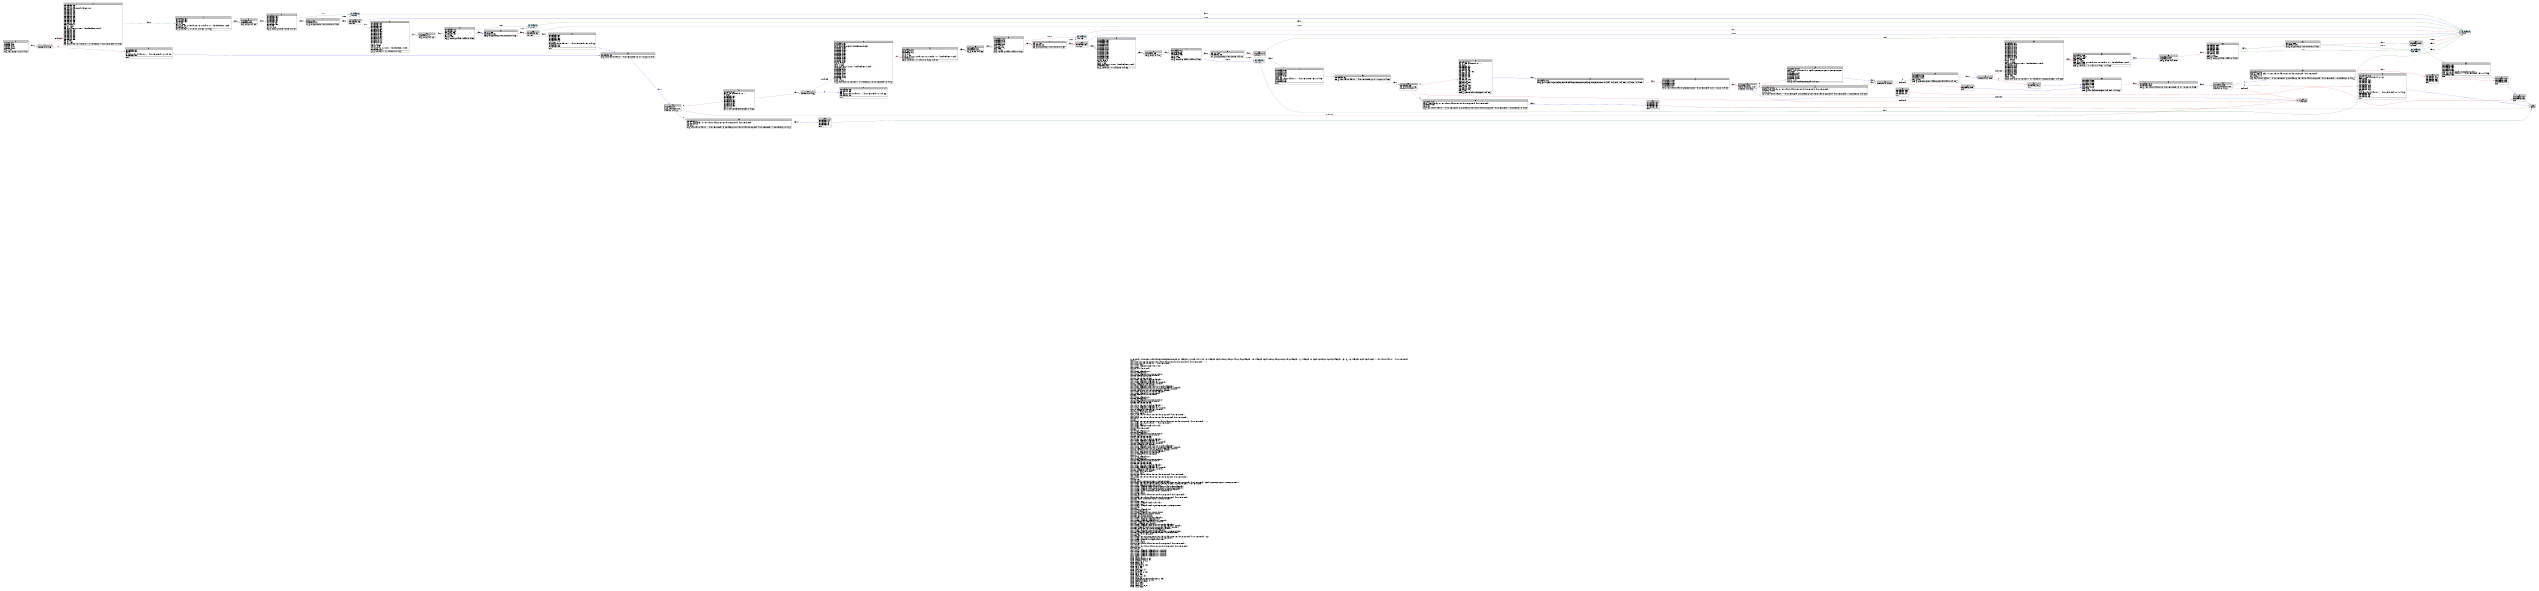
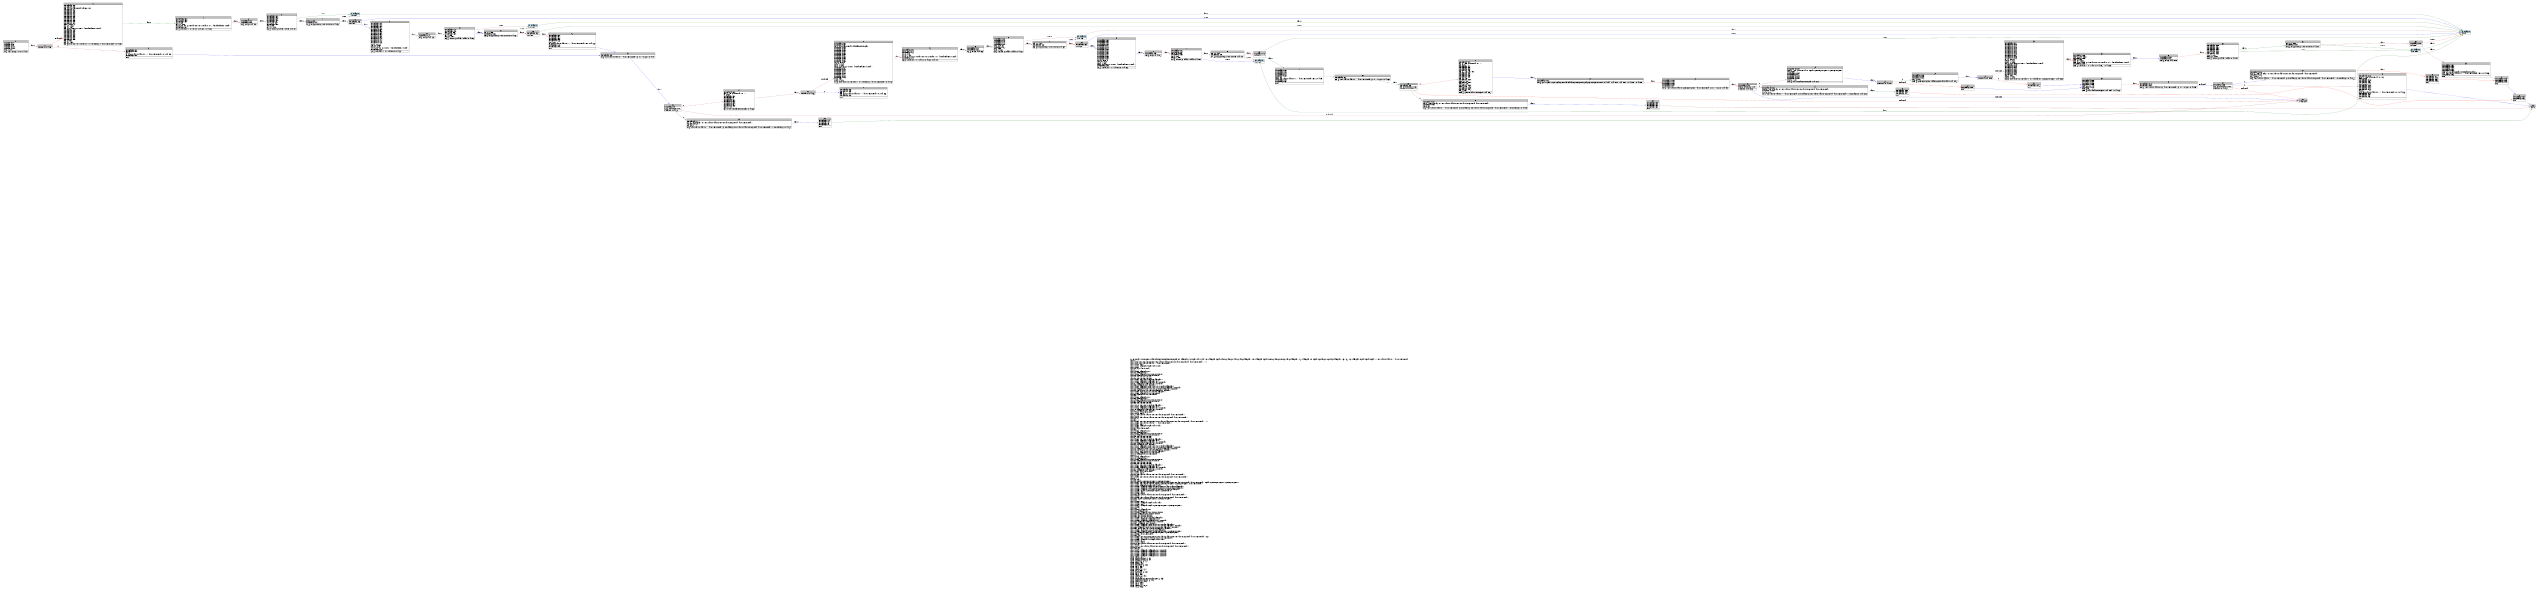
edge "44" -> "46": now "44" -> "45"
edge "59" -> "60": label "return" -> "otherwise"
